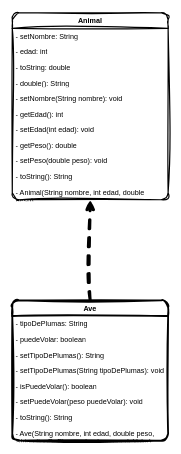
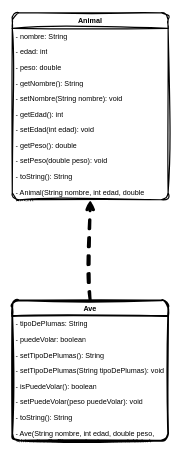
node "- setNombre: String": label "- setNombre: String" -> "- nombre: String"
node "- toString: double": label "- toString: double" -> "- peso: double"
node "- double(): String": label "- double(): String" -> "- getNombre(): String"
